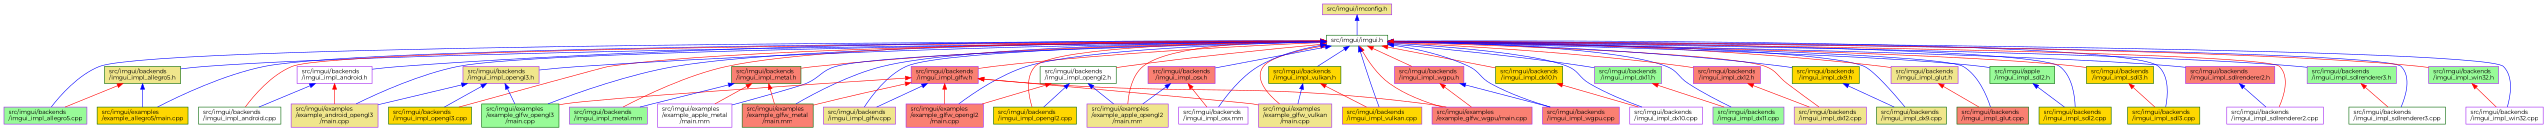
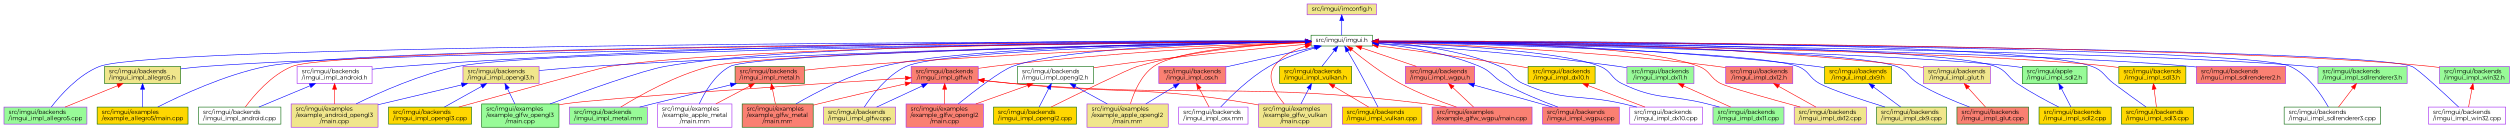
node "src/imgui/backends /imgui_impl_sdlrenderer2.cpp": removed
